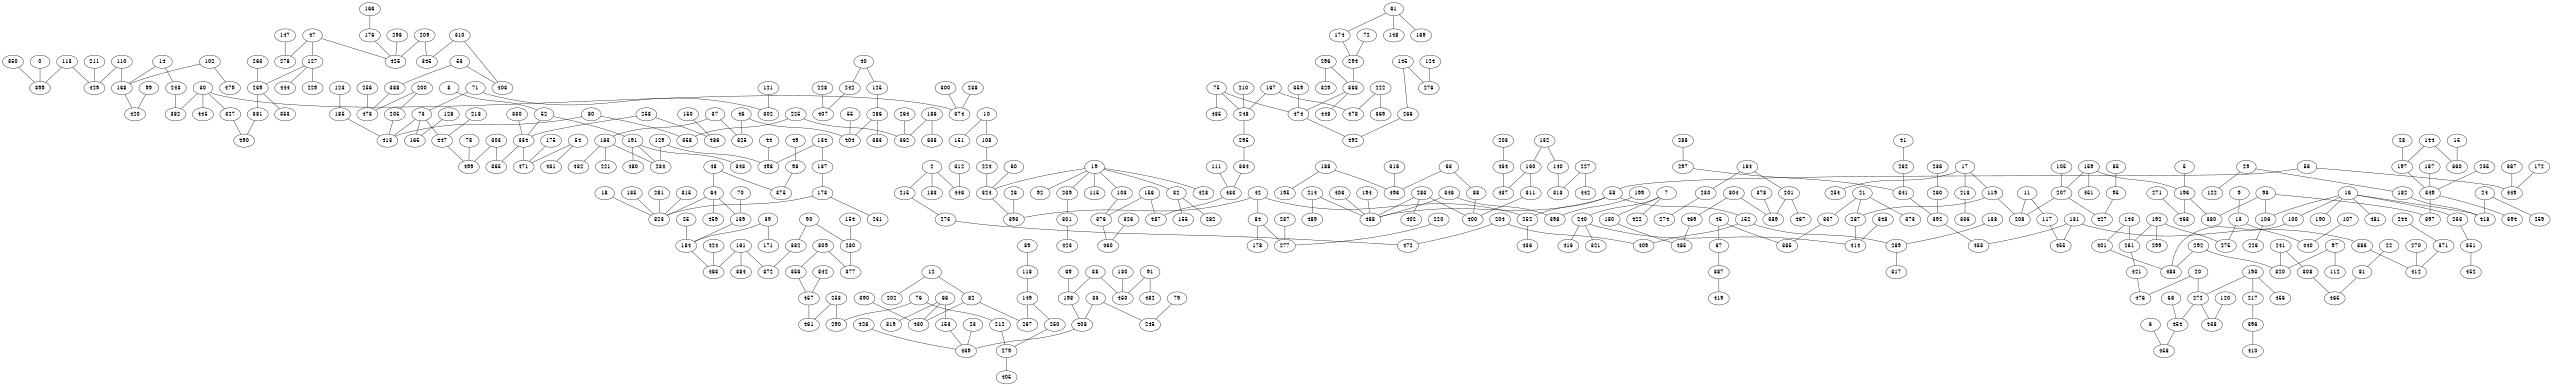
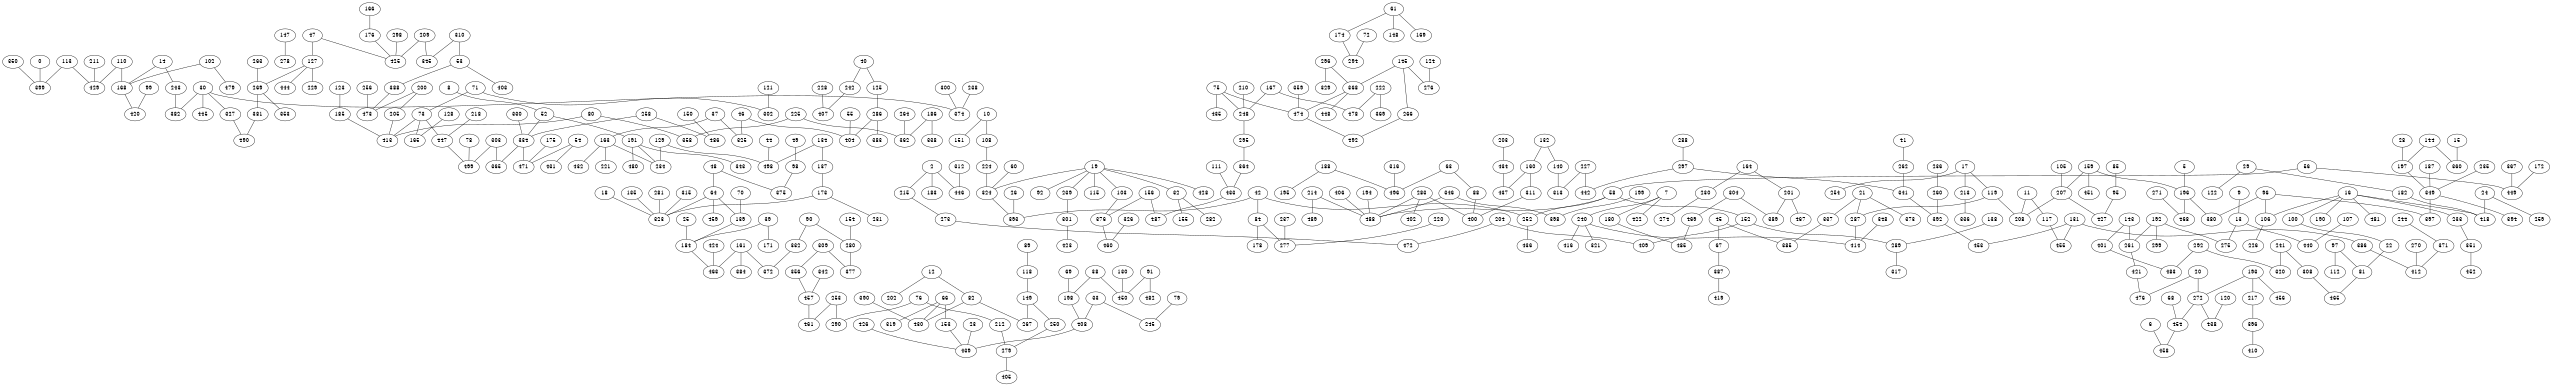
edge "47" -- "278": removed
edge "310" -- "403": now "310" -- "53"
edge "294" -- "368": now "145" -- "368"
edge "297" -- "442": added
node "378": removed
edge "100" -- "483": now "100" -- "22"
edge "97" -- "320": now "97" -- "81"
